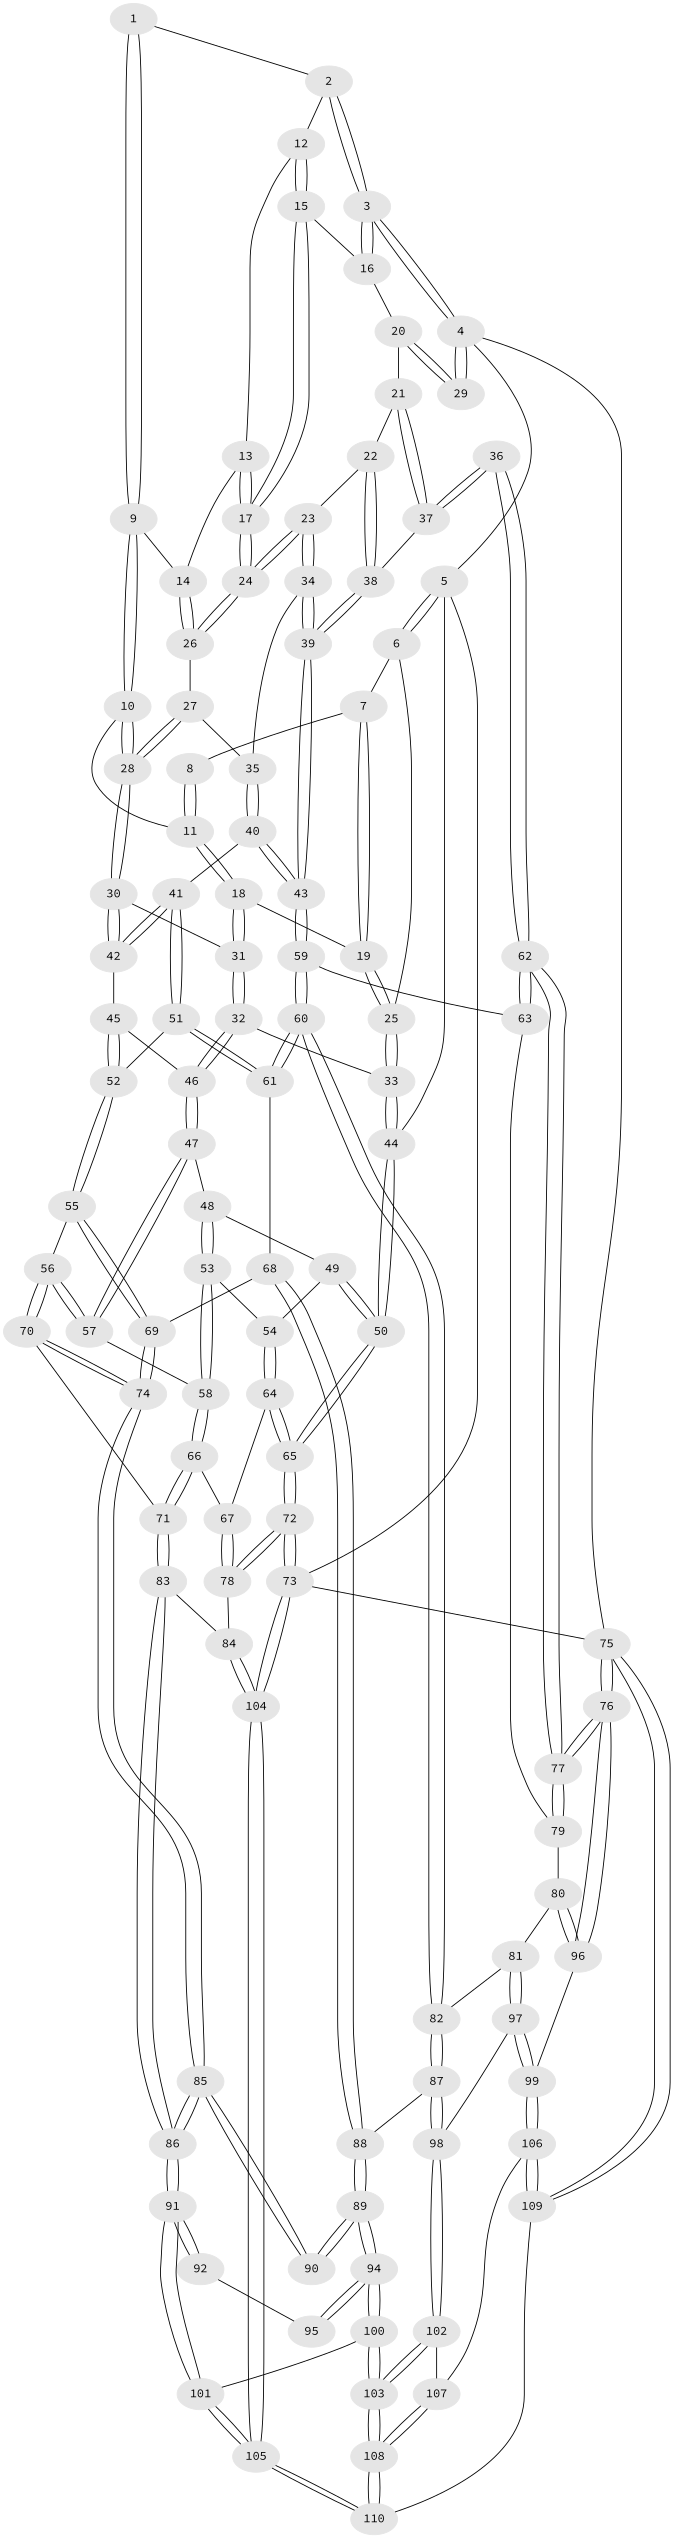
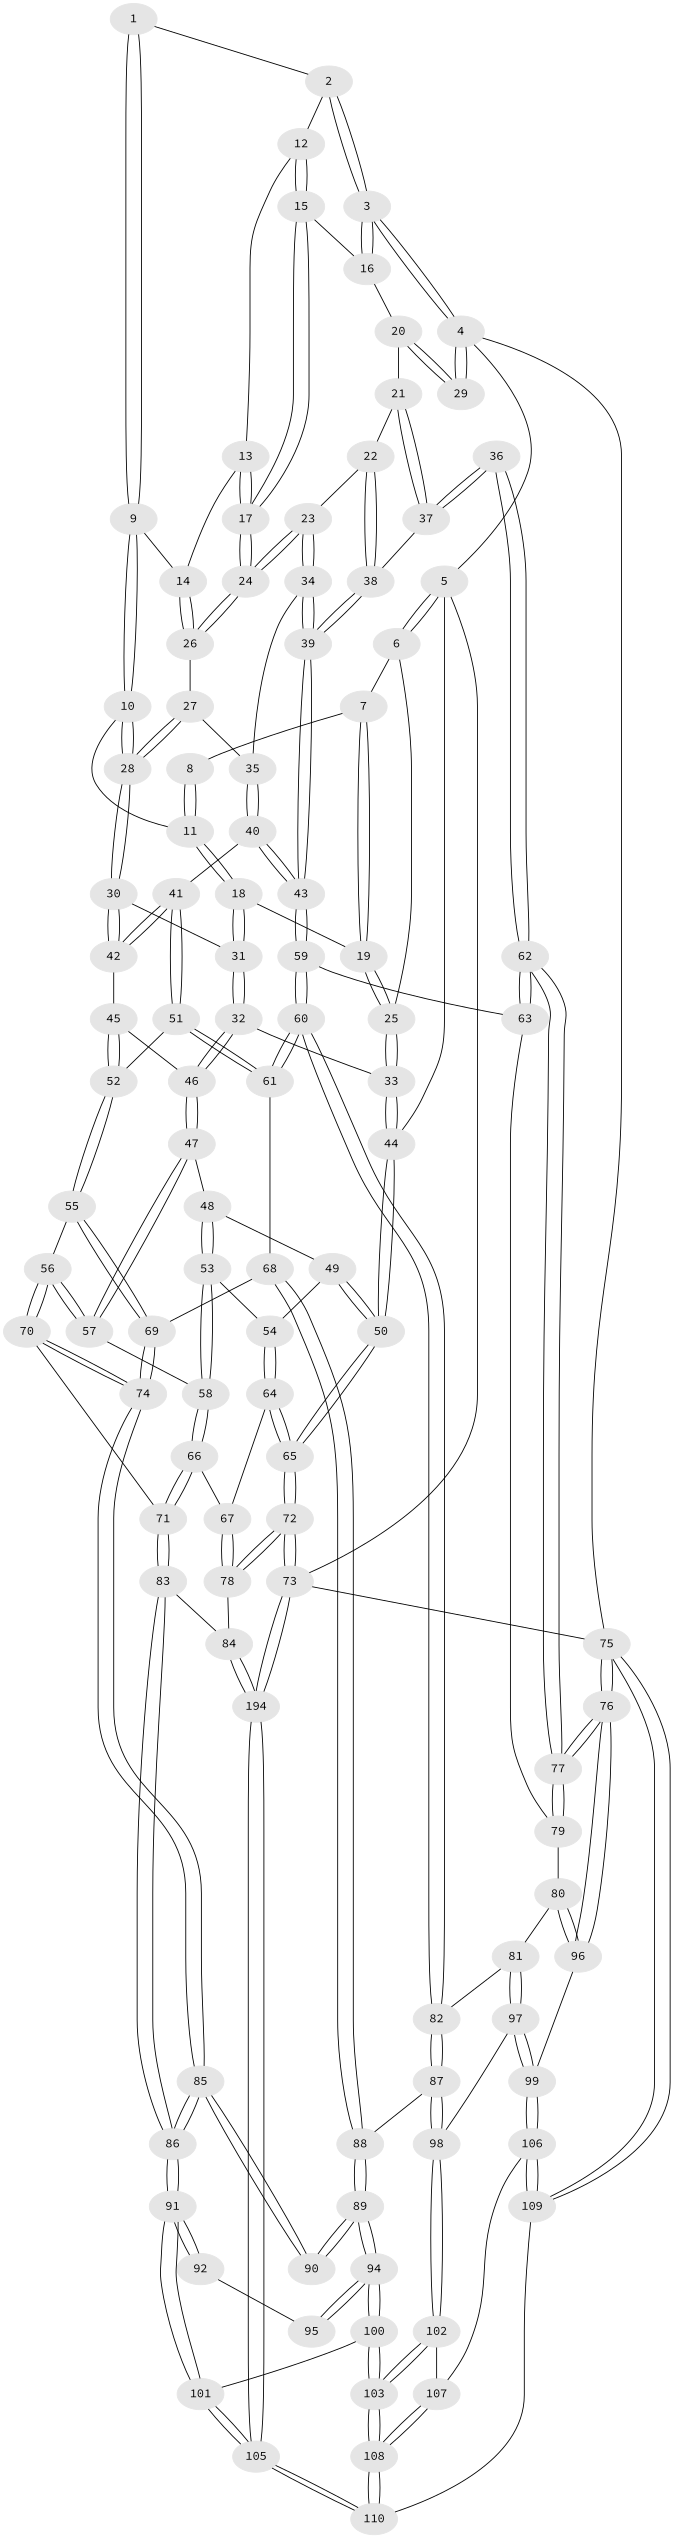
node "104": label "104" -> "194"
